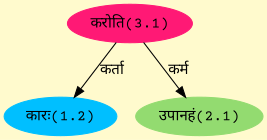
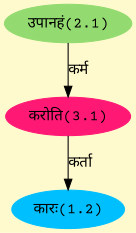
edge "करोति(3.1)" -> "उपानहं(2.1)": reversed
